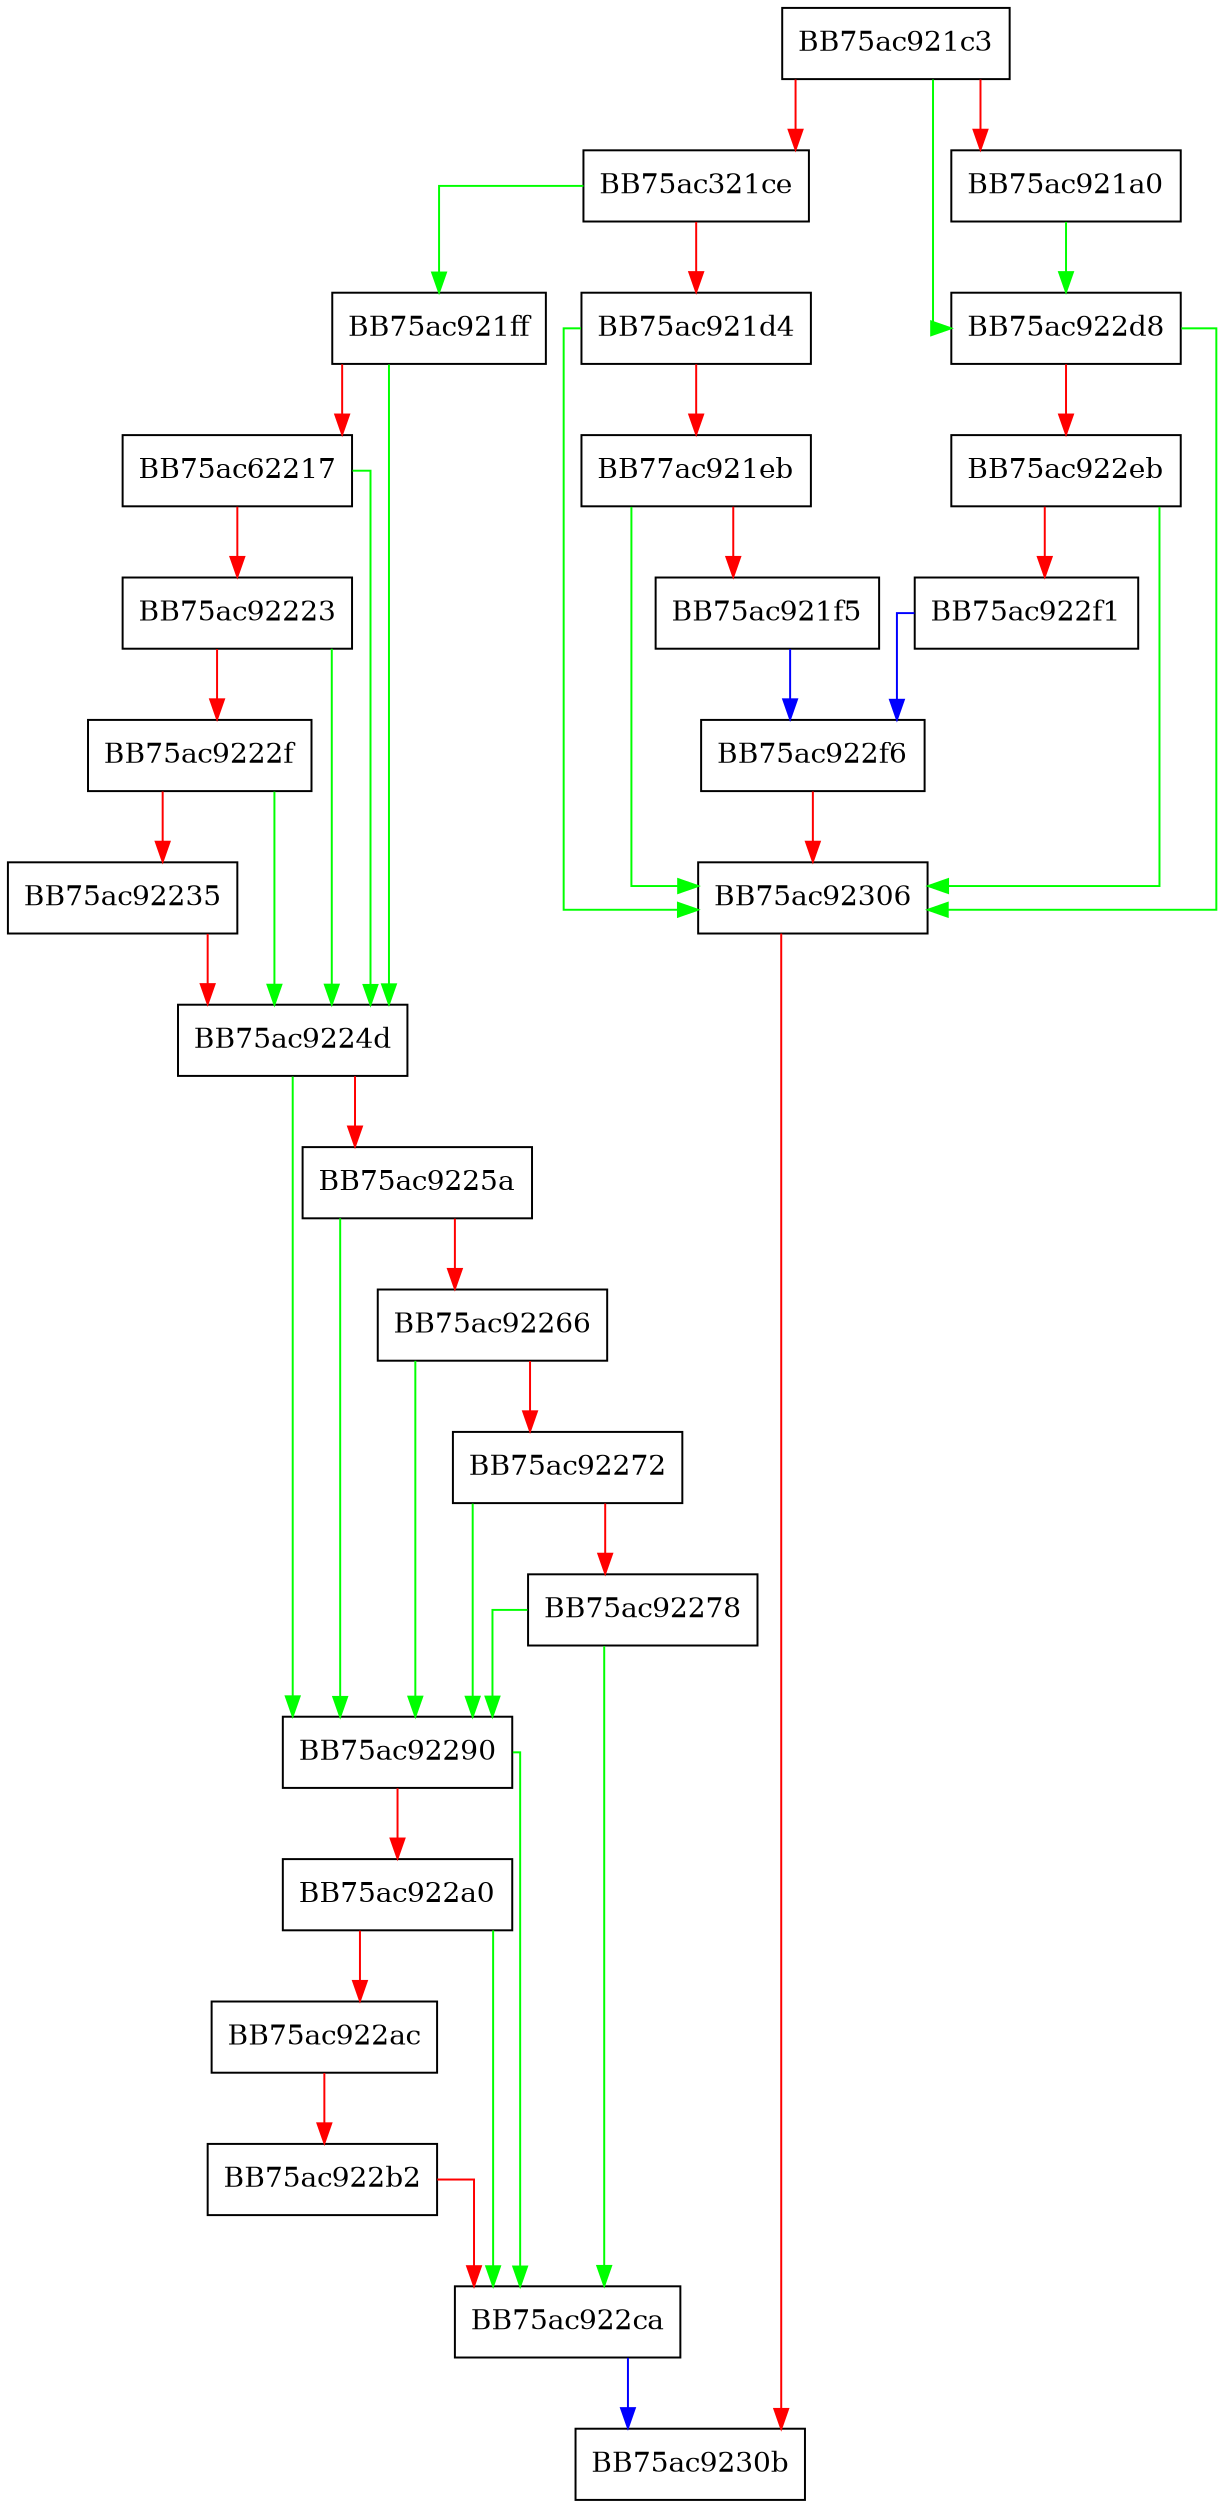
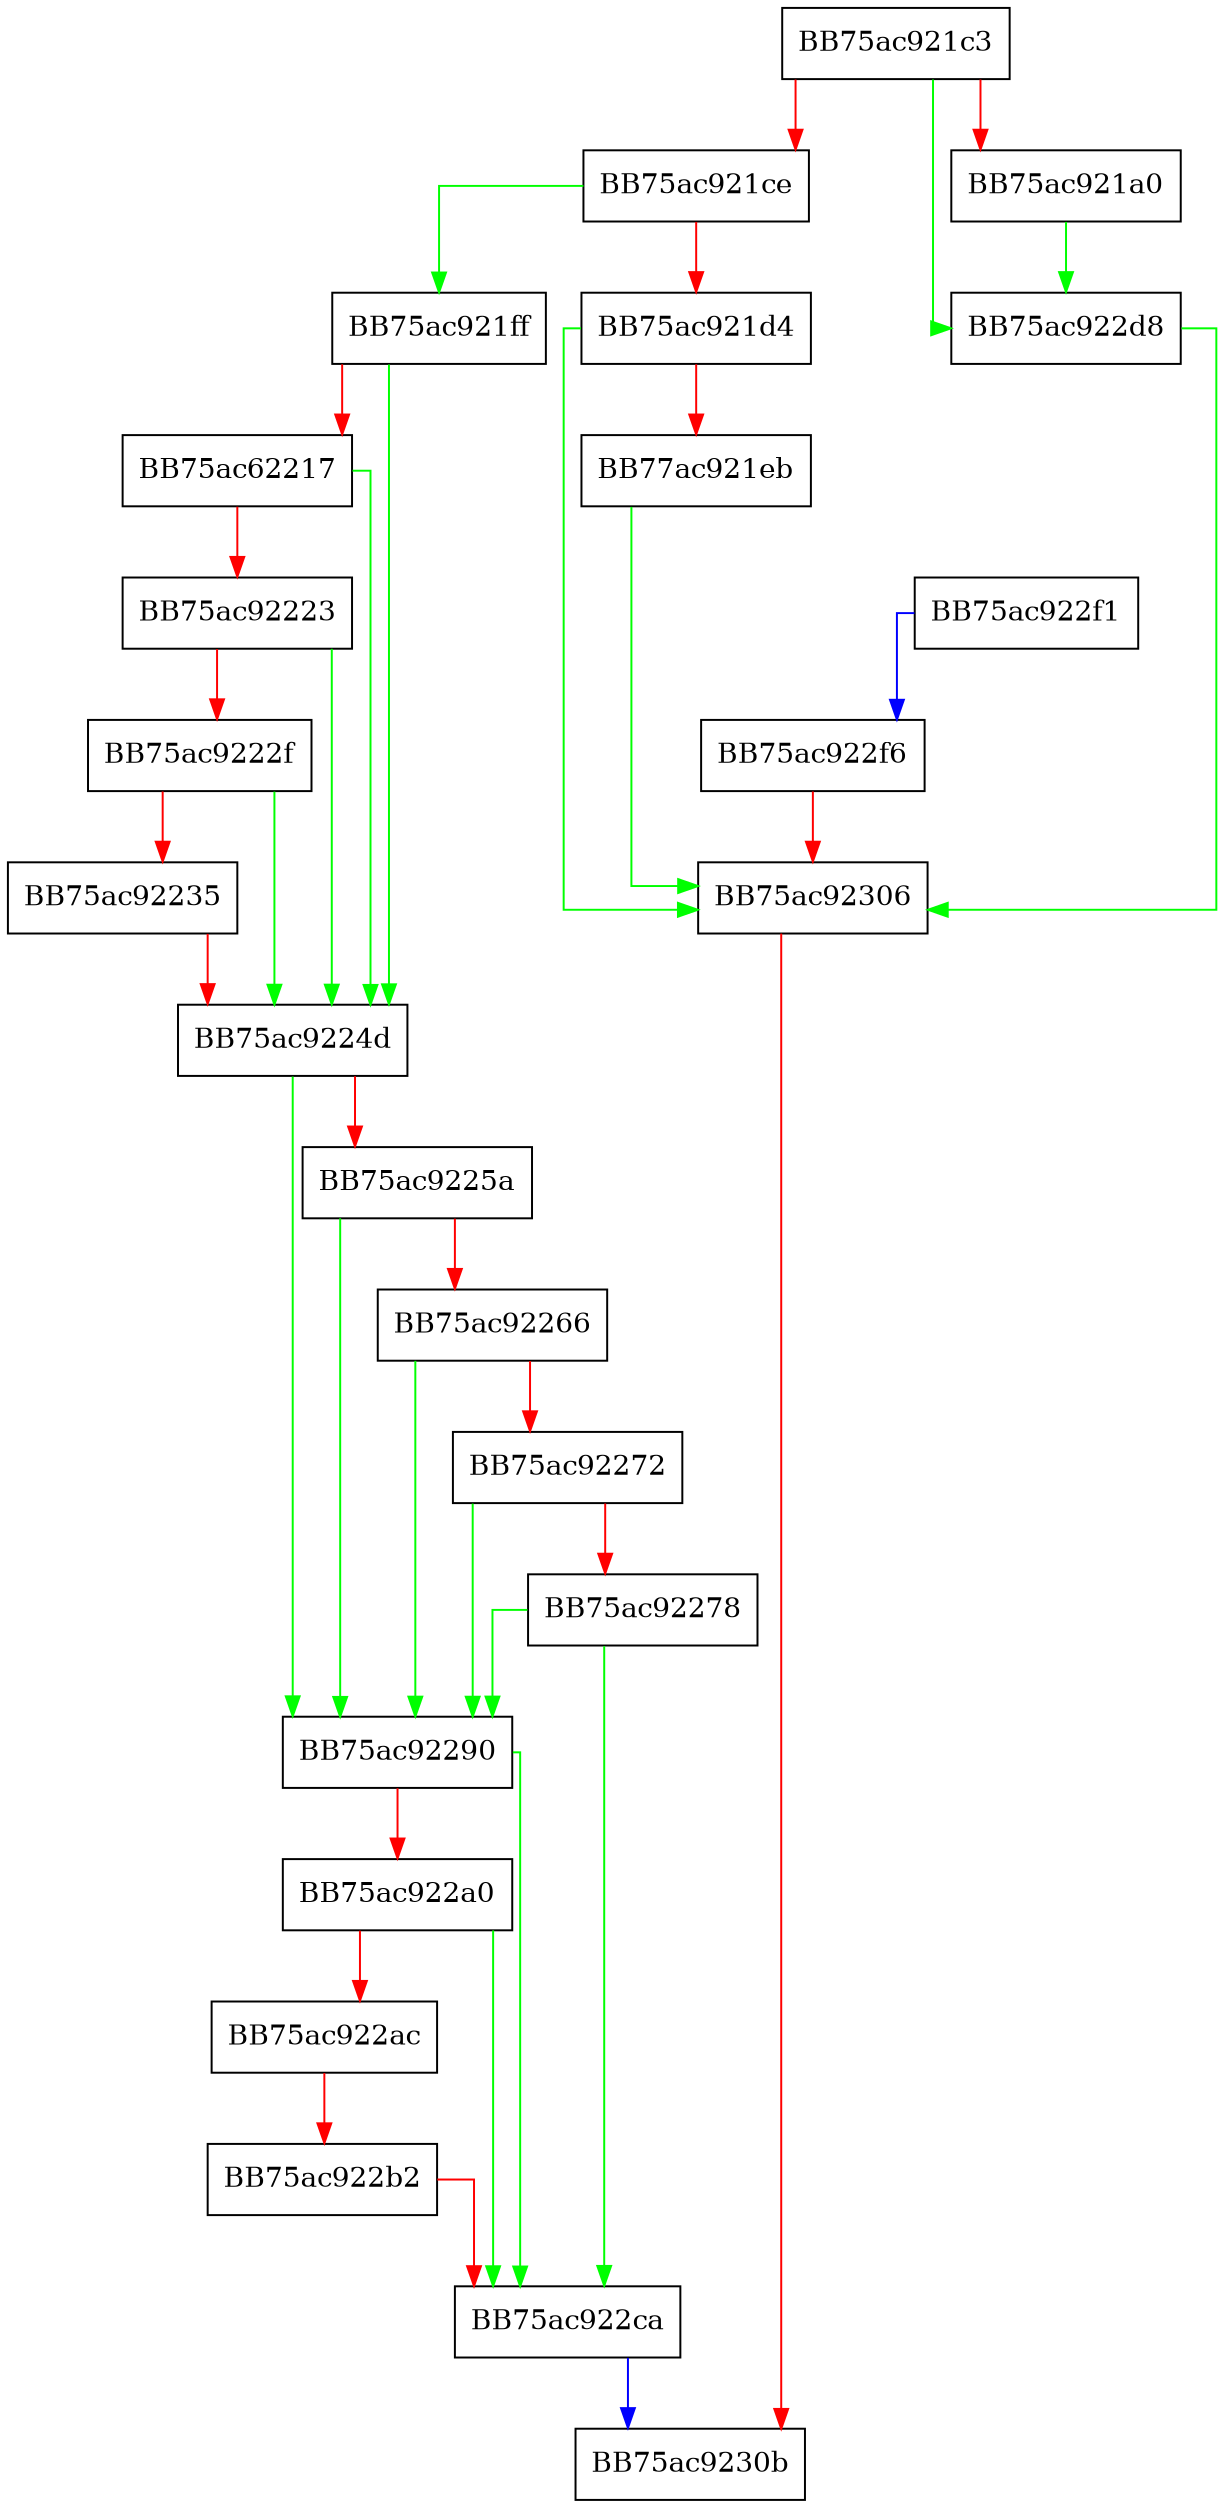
node "BB75ac321ce": label "BB75ac321ce" -> "BB75ac921ce"
node "BB75ac922eb": removed
node "BB75ac921f5": removed
